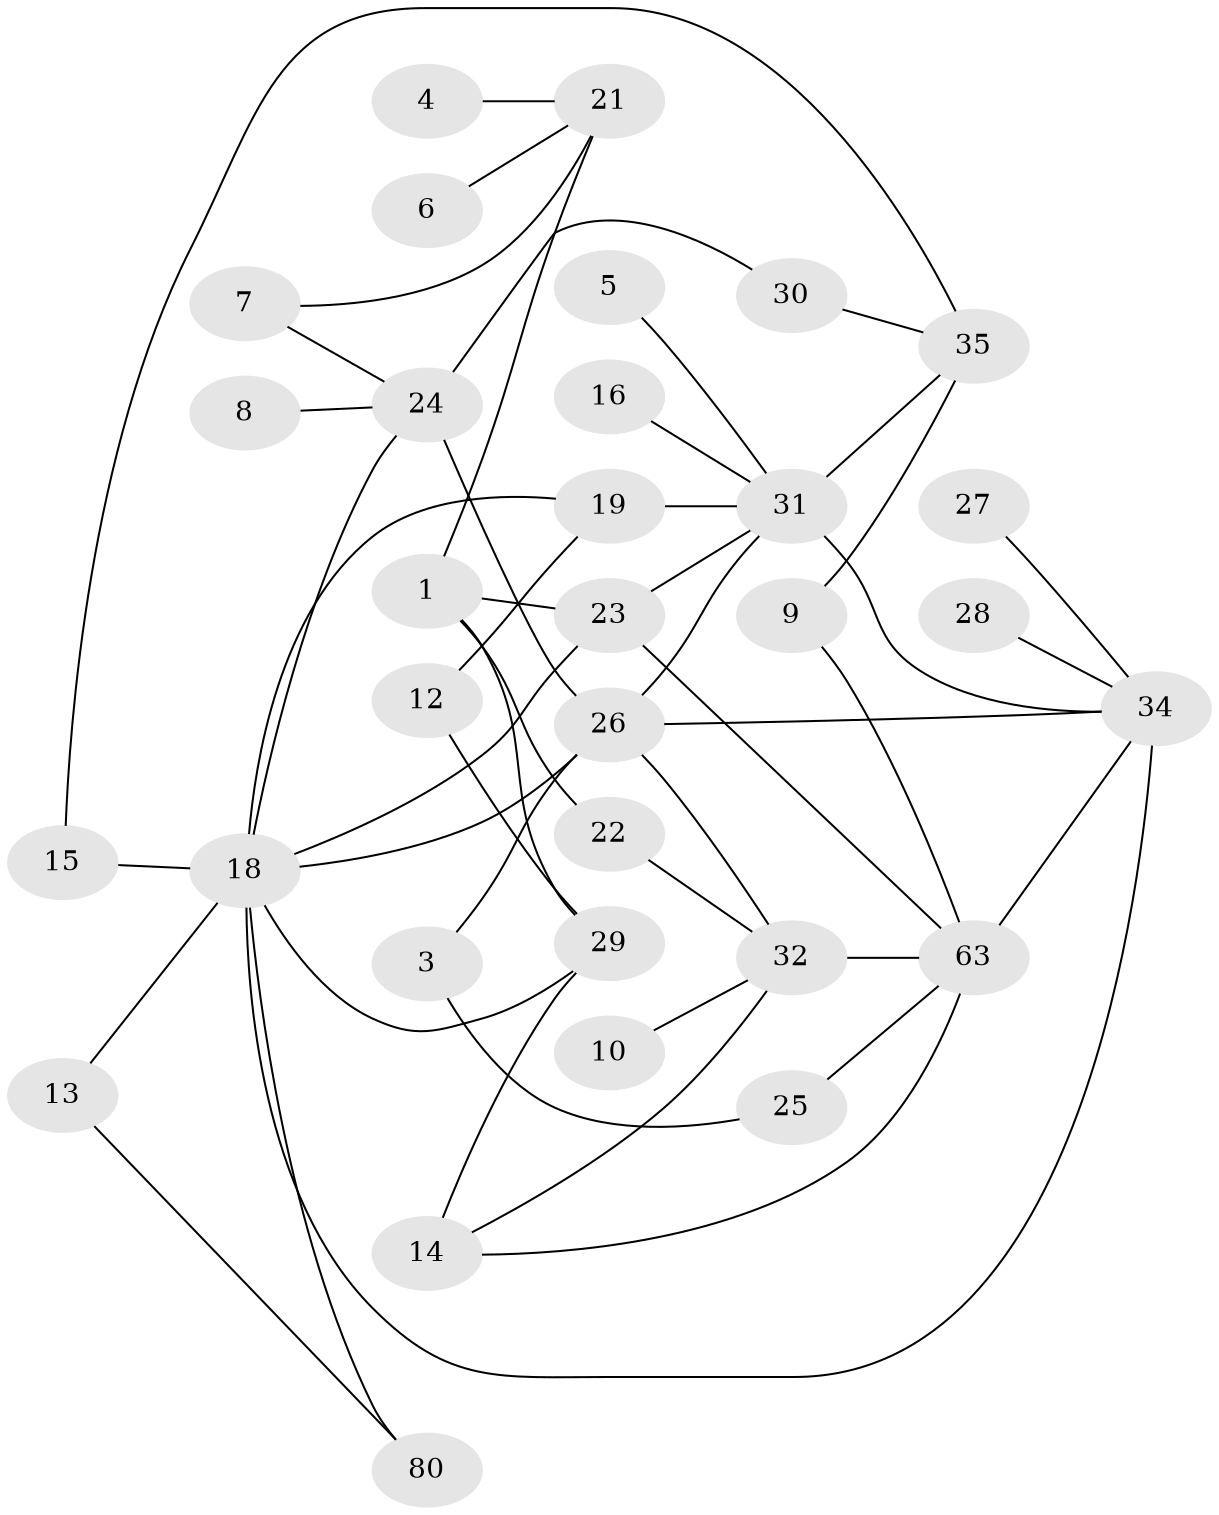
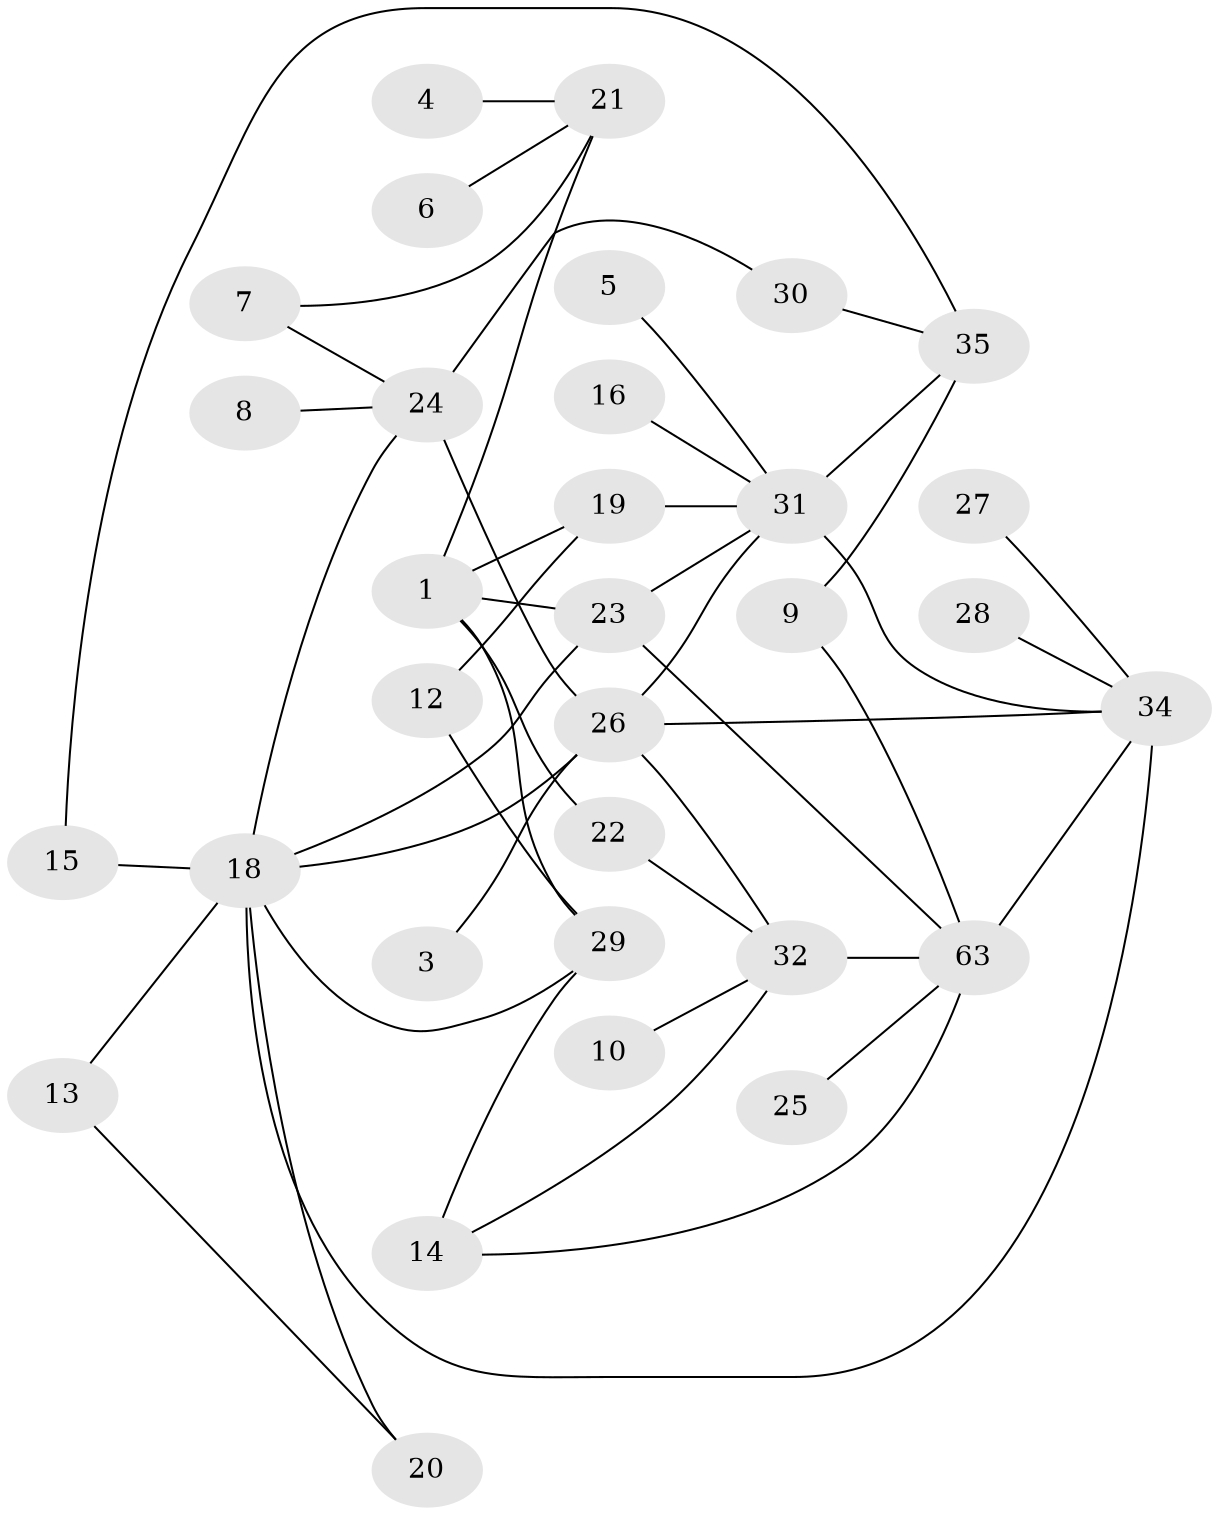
edge "19" -- "18": now "19" -- "1"
edge "3" -- "25": removed
node "80": label "80" -> "20"
